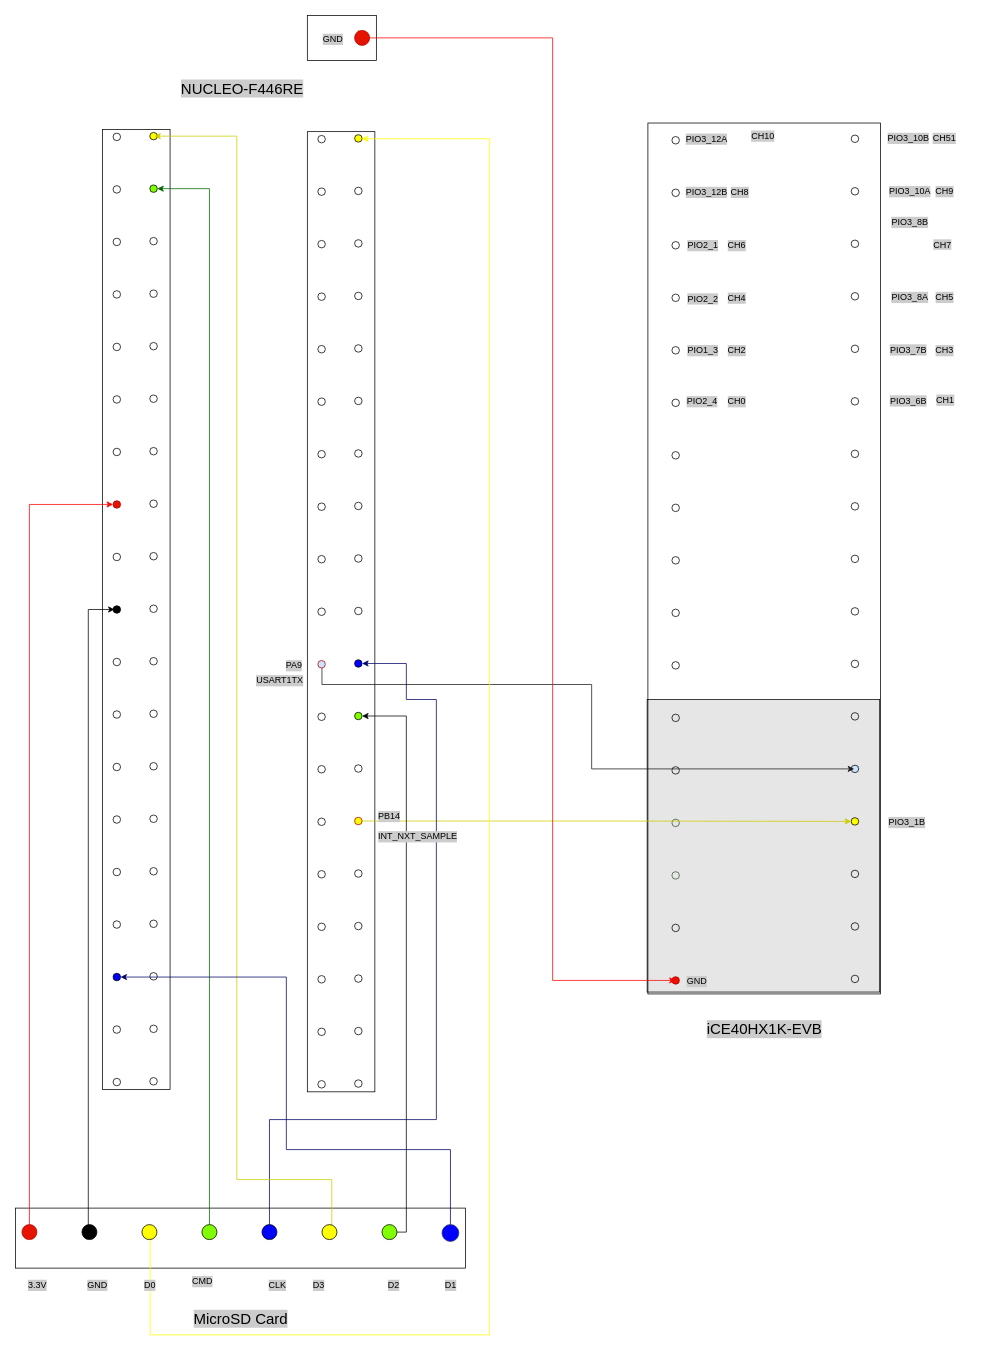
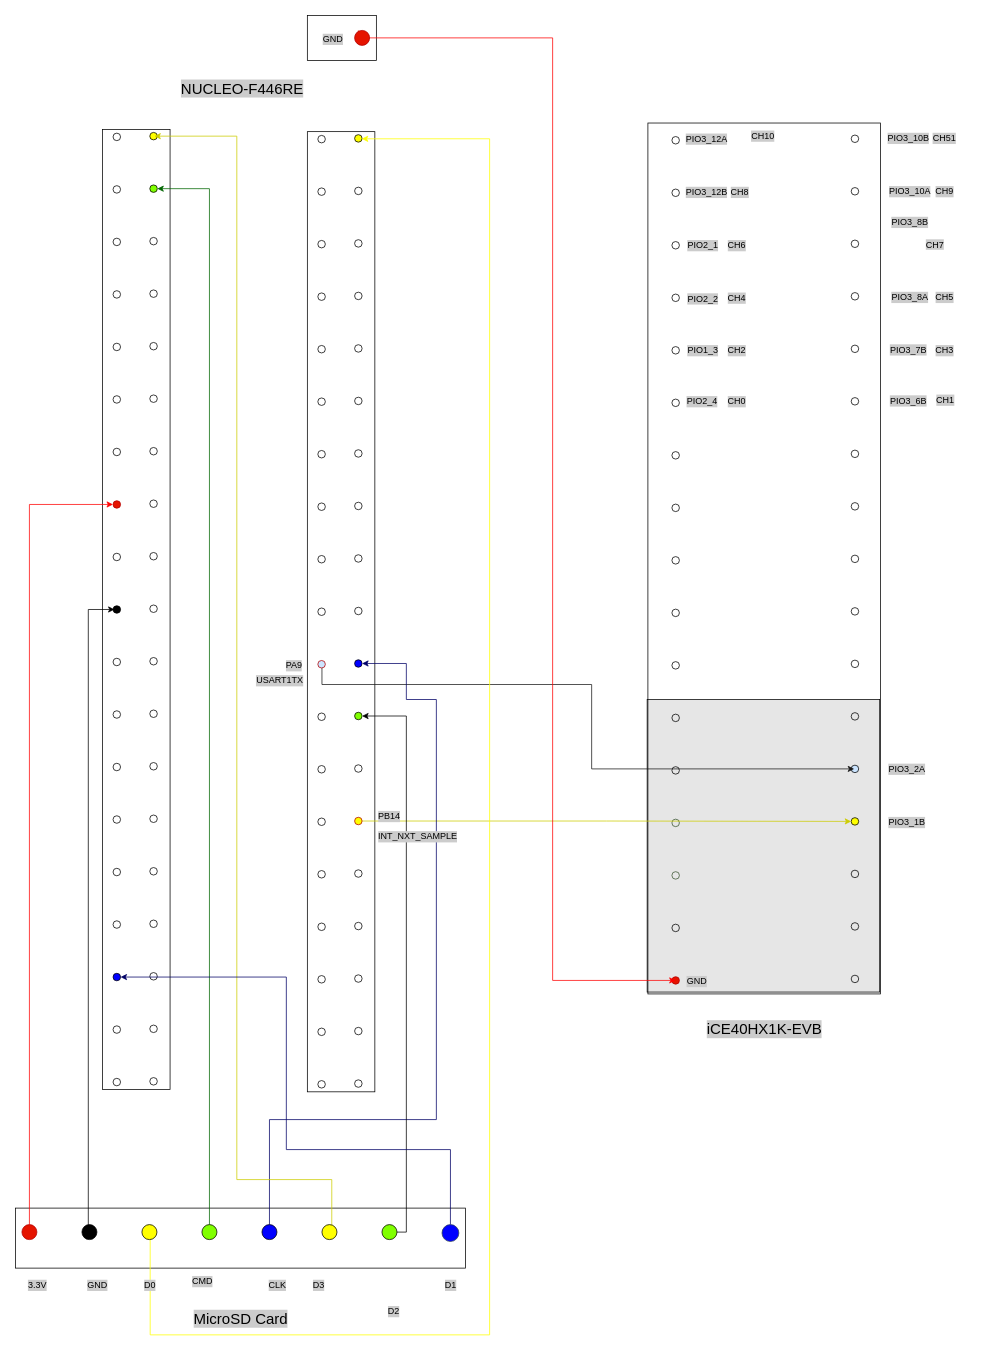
node "CH7": moved (951, 246) -> (943, 246)
node "PIO3_2A": added
node "D2": moved (393, 1285) -> (393, 1311)
